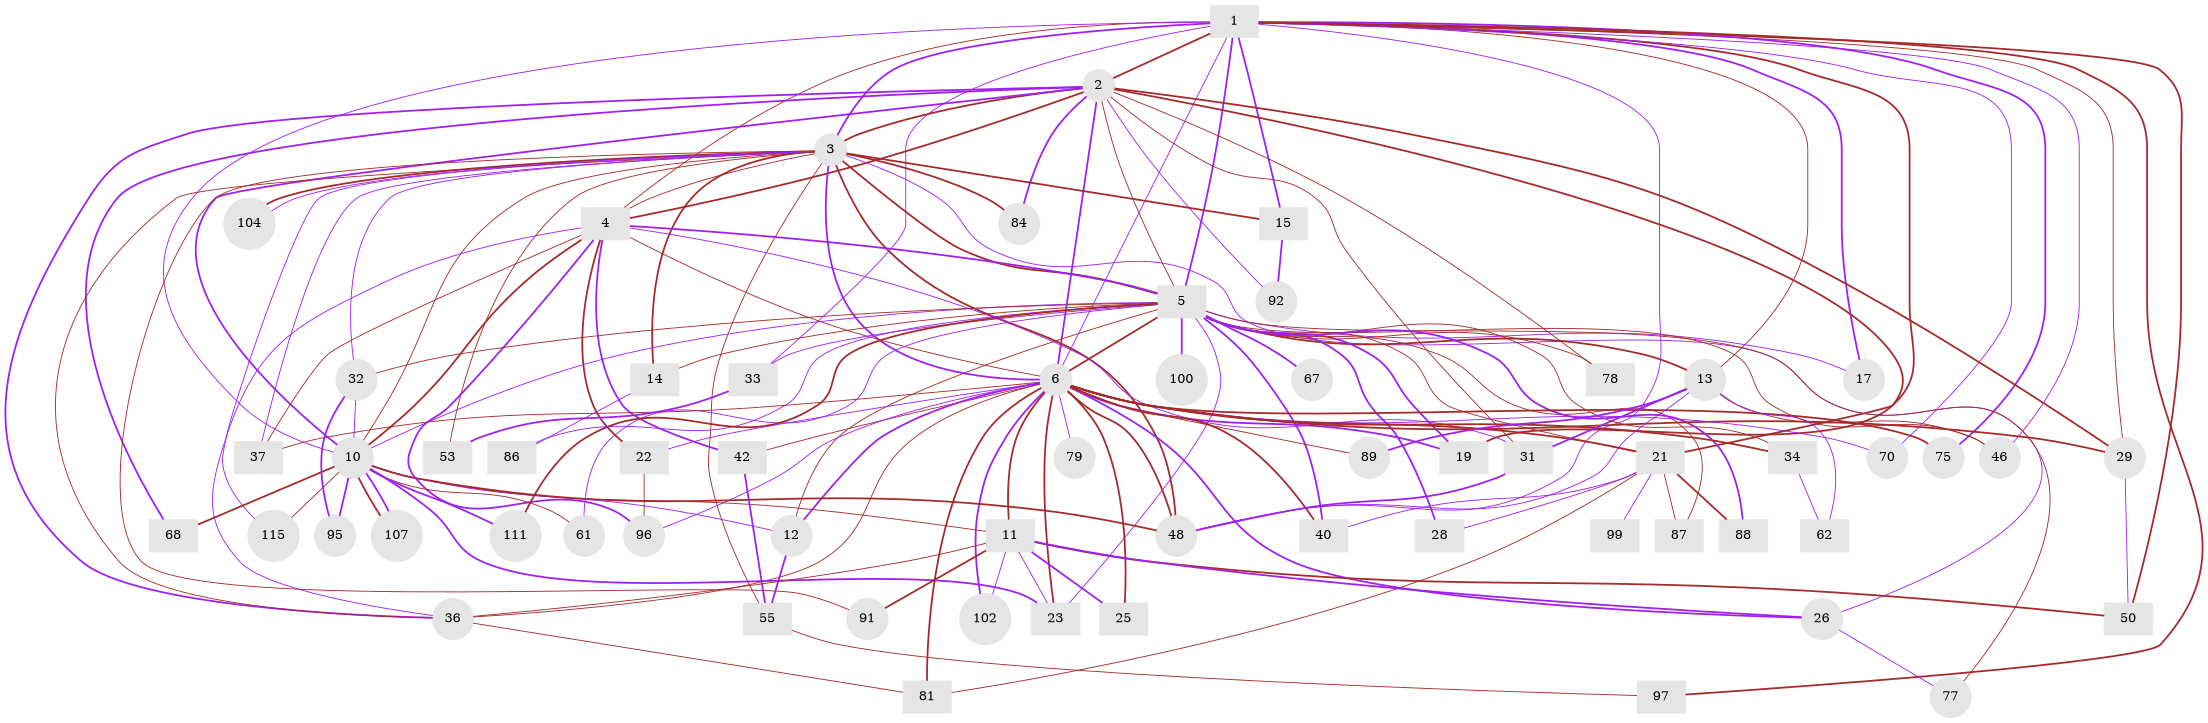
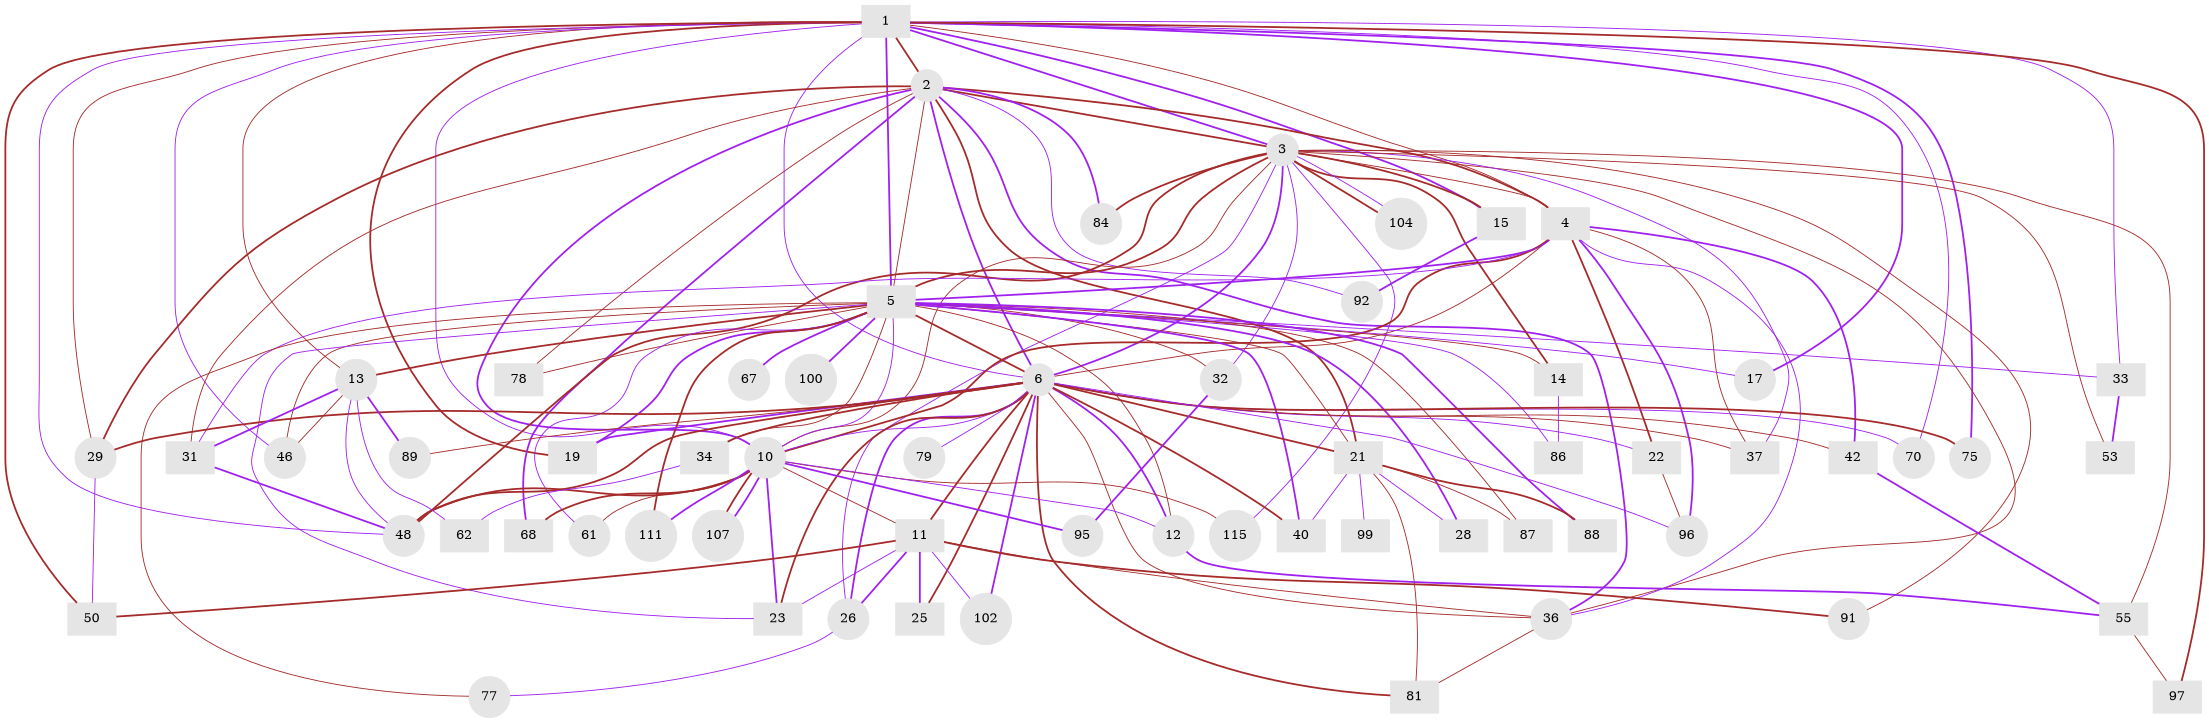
edge "32" -- "10": now "6" -- "10"
